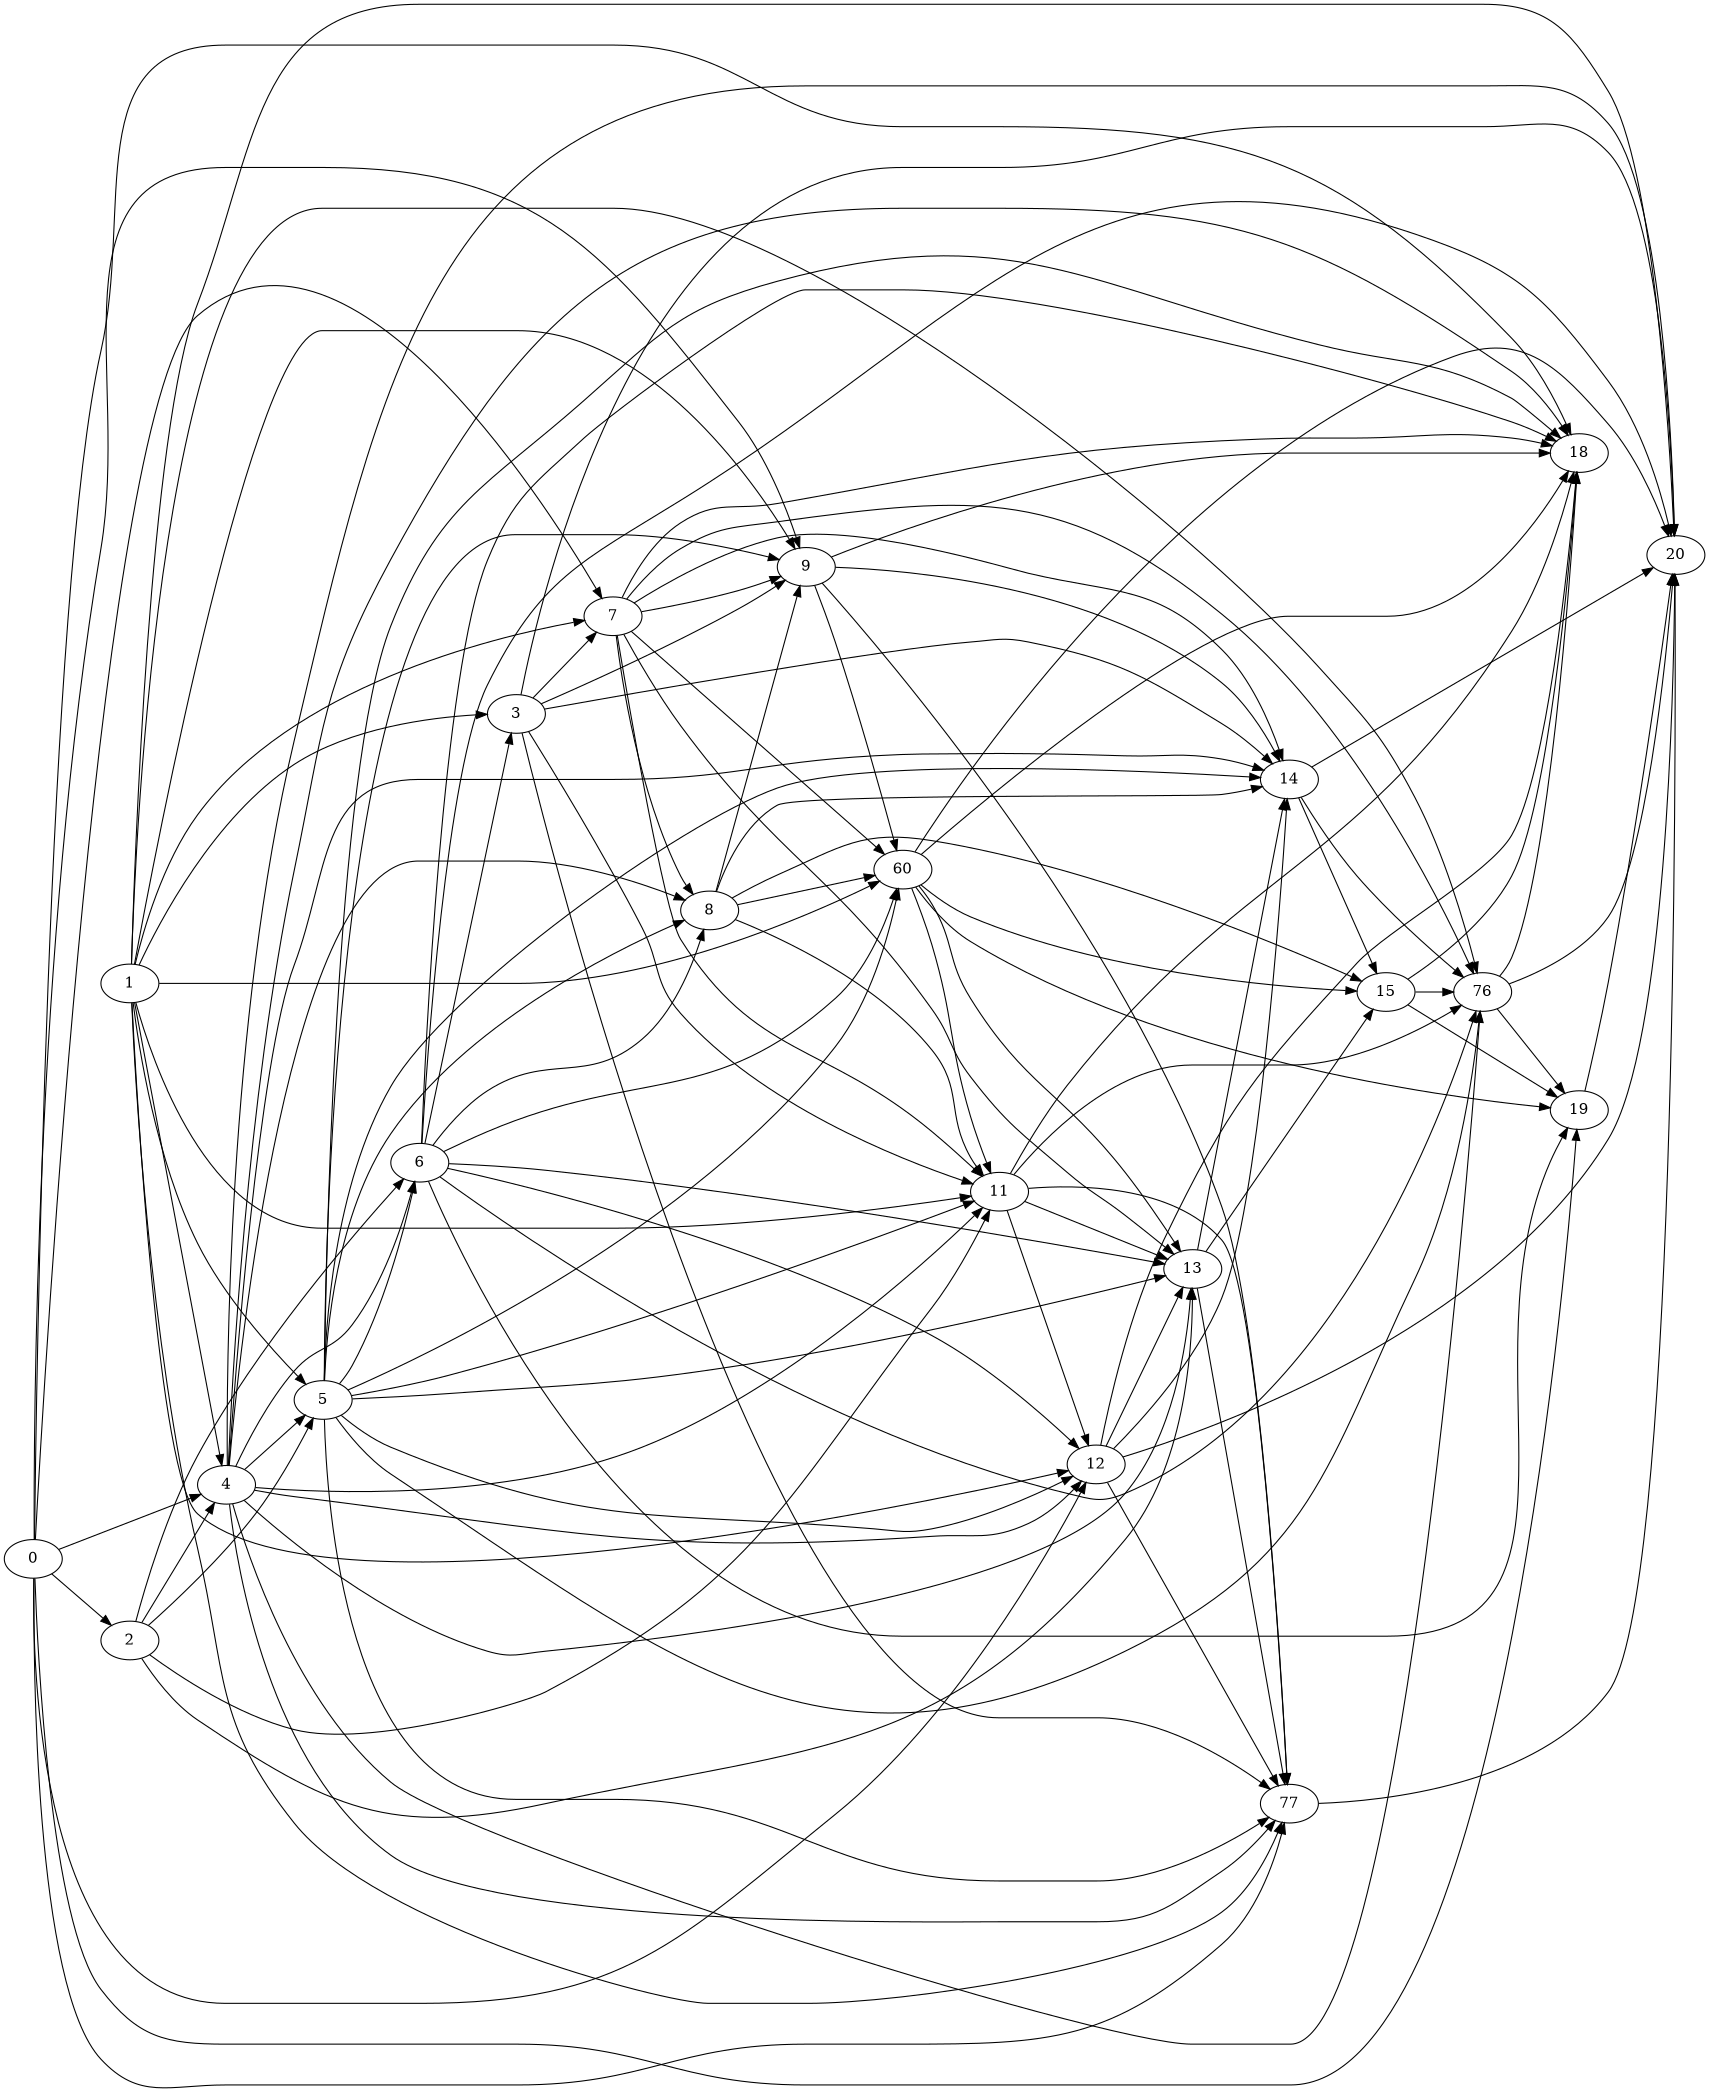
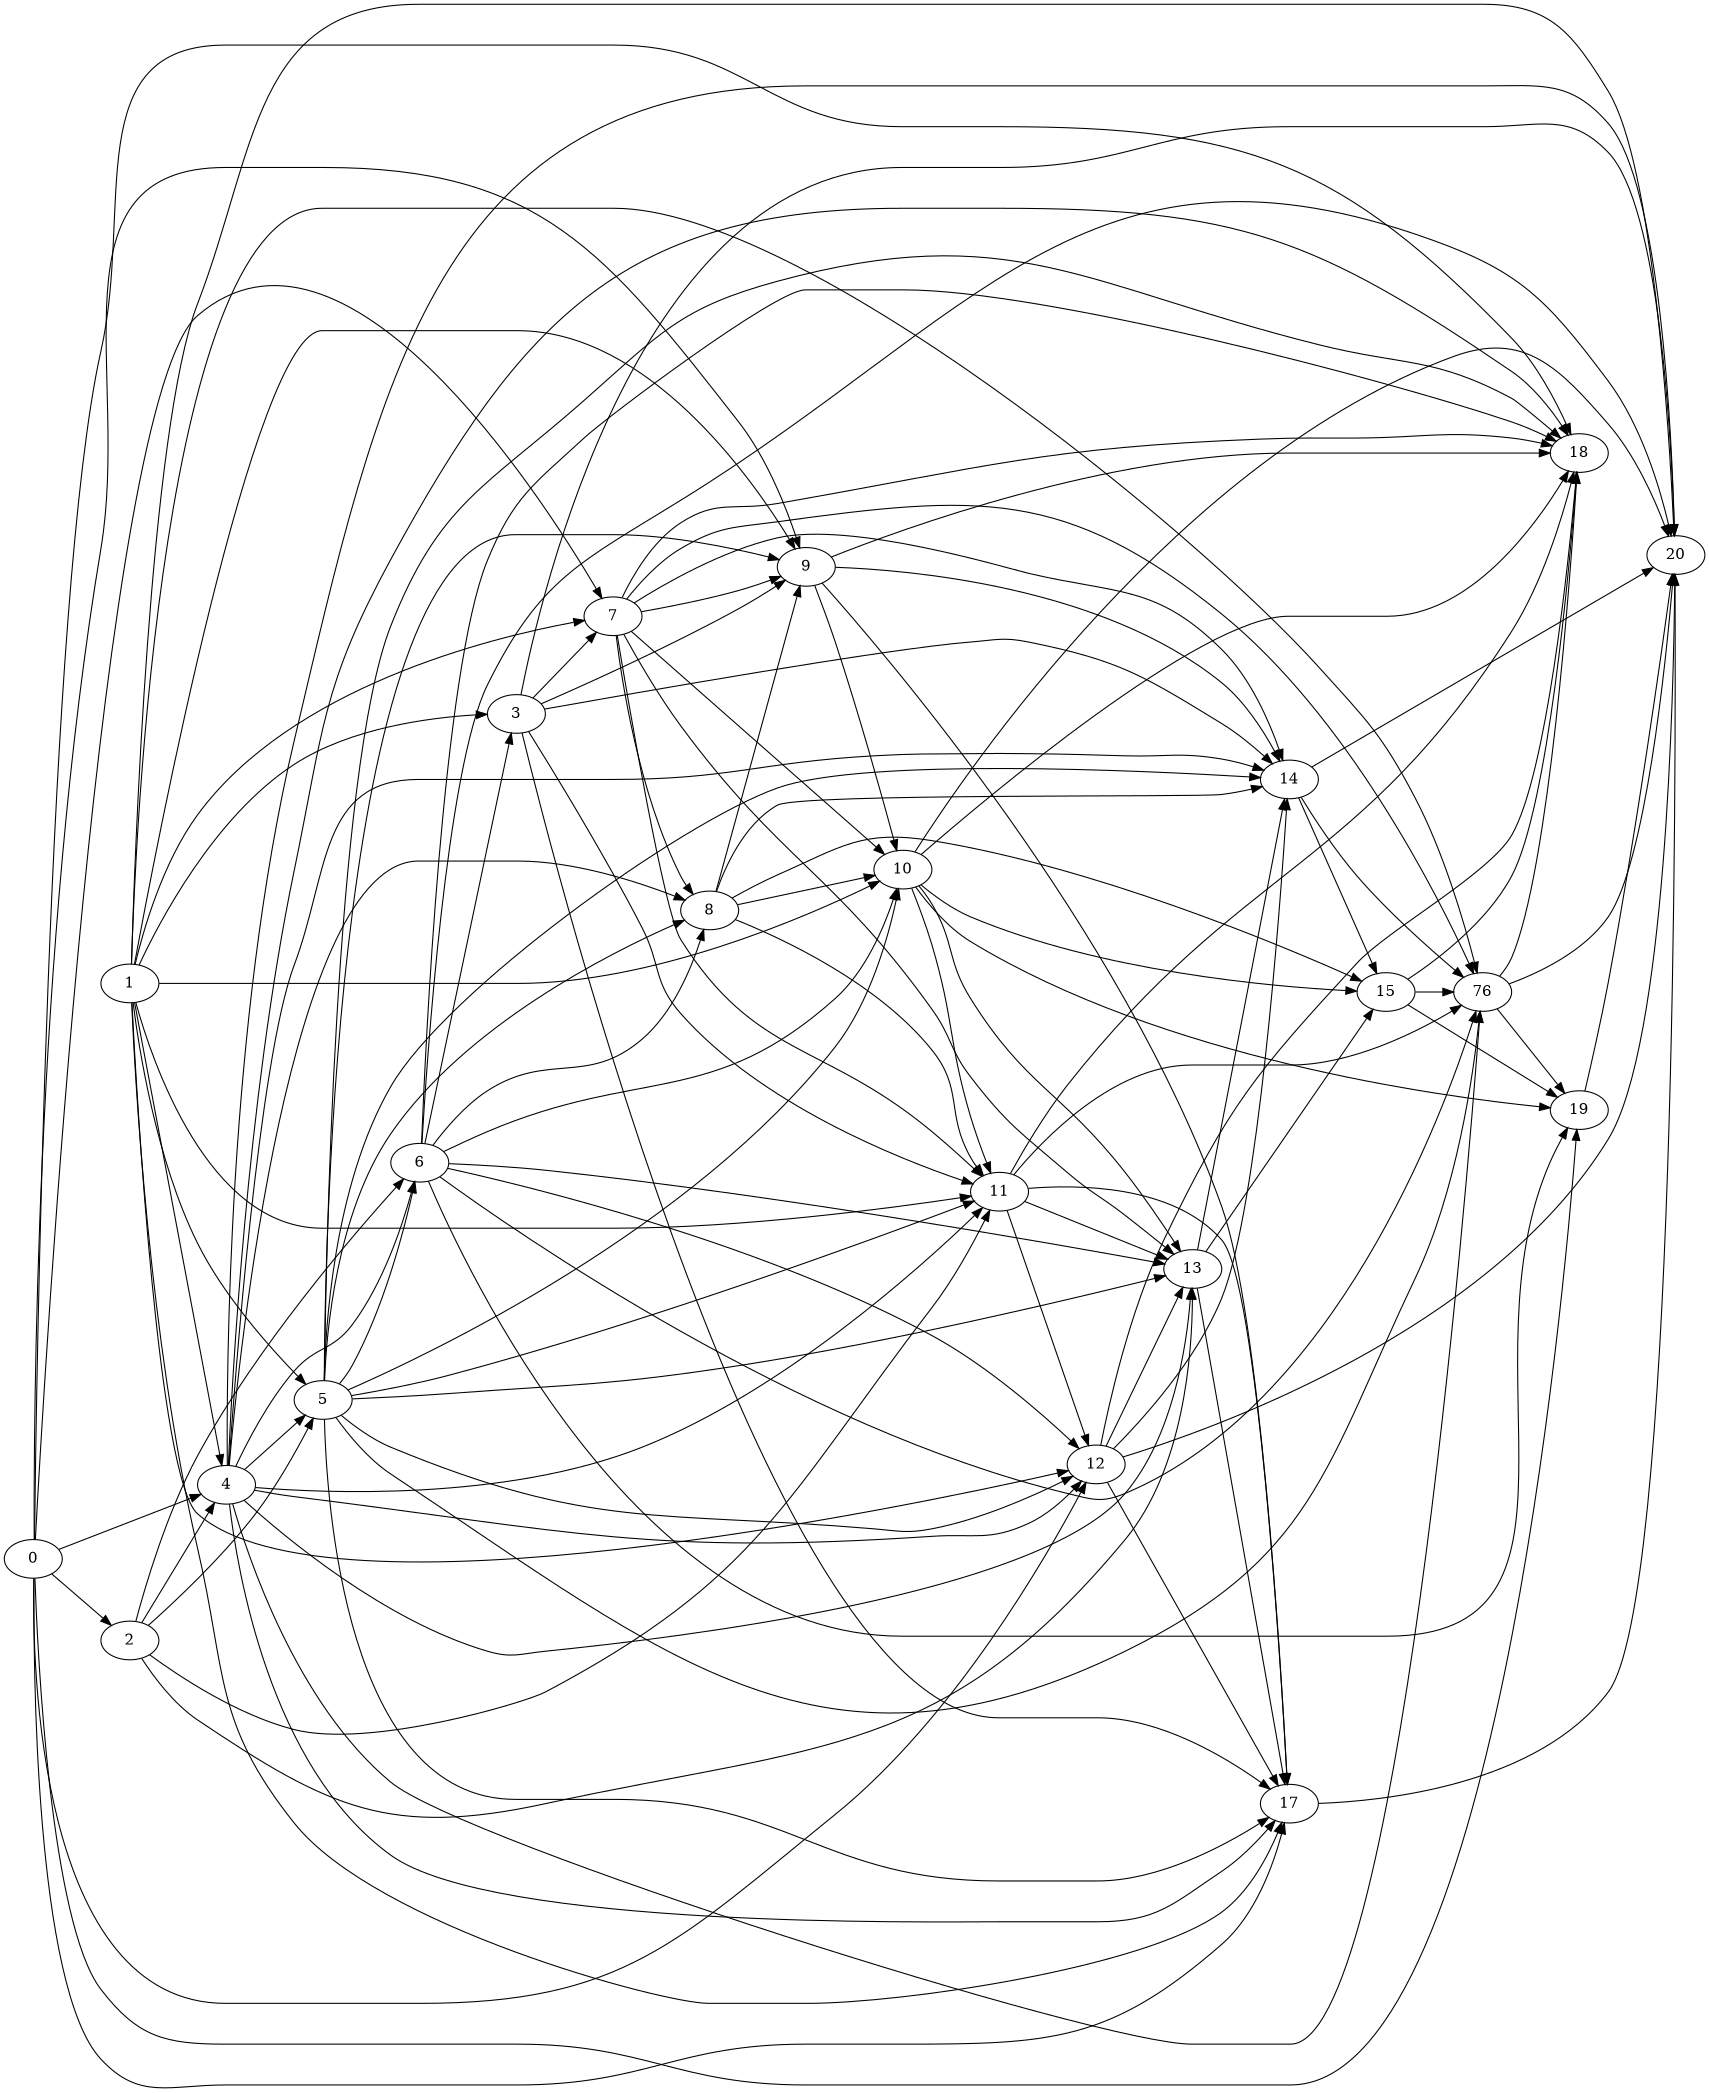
node "60": label "60" -> "10"
node "77": label "77" -> "17"
